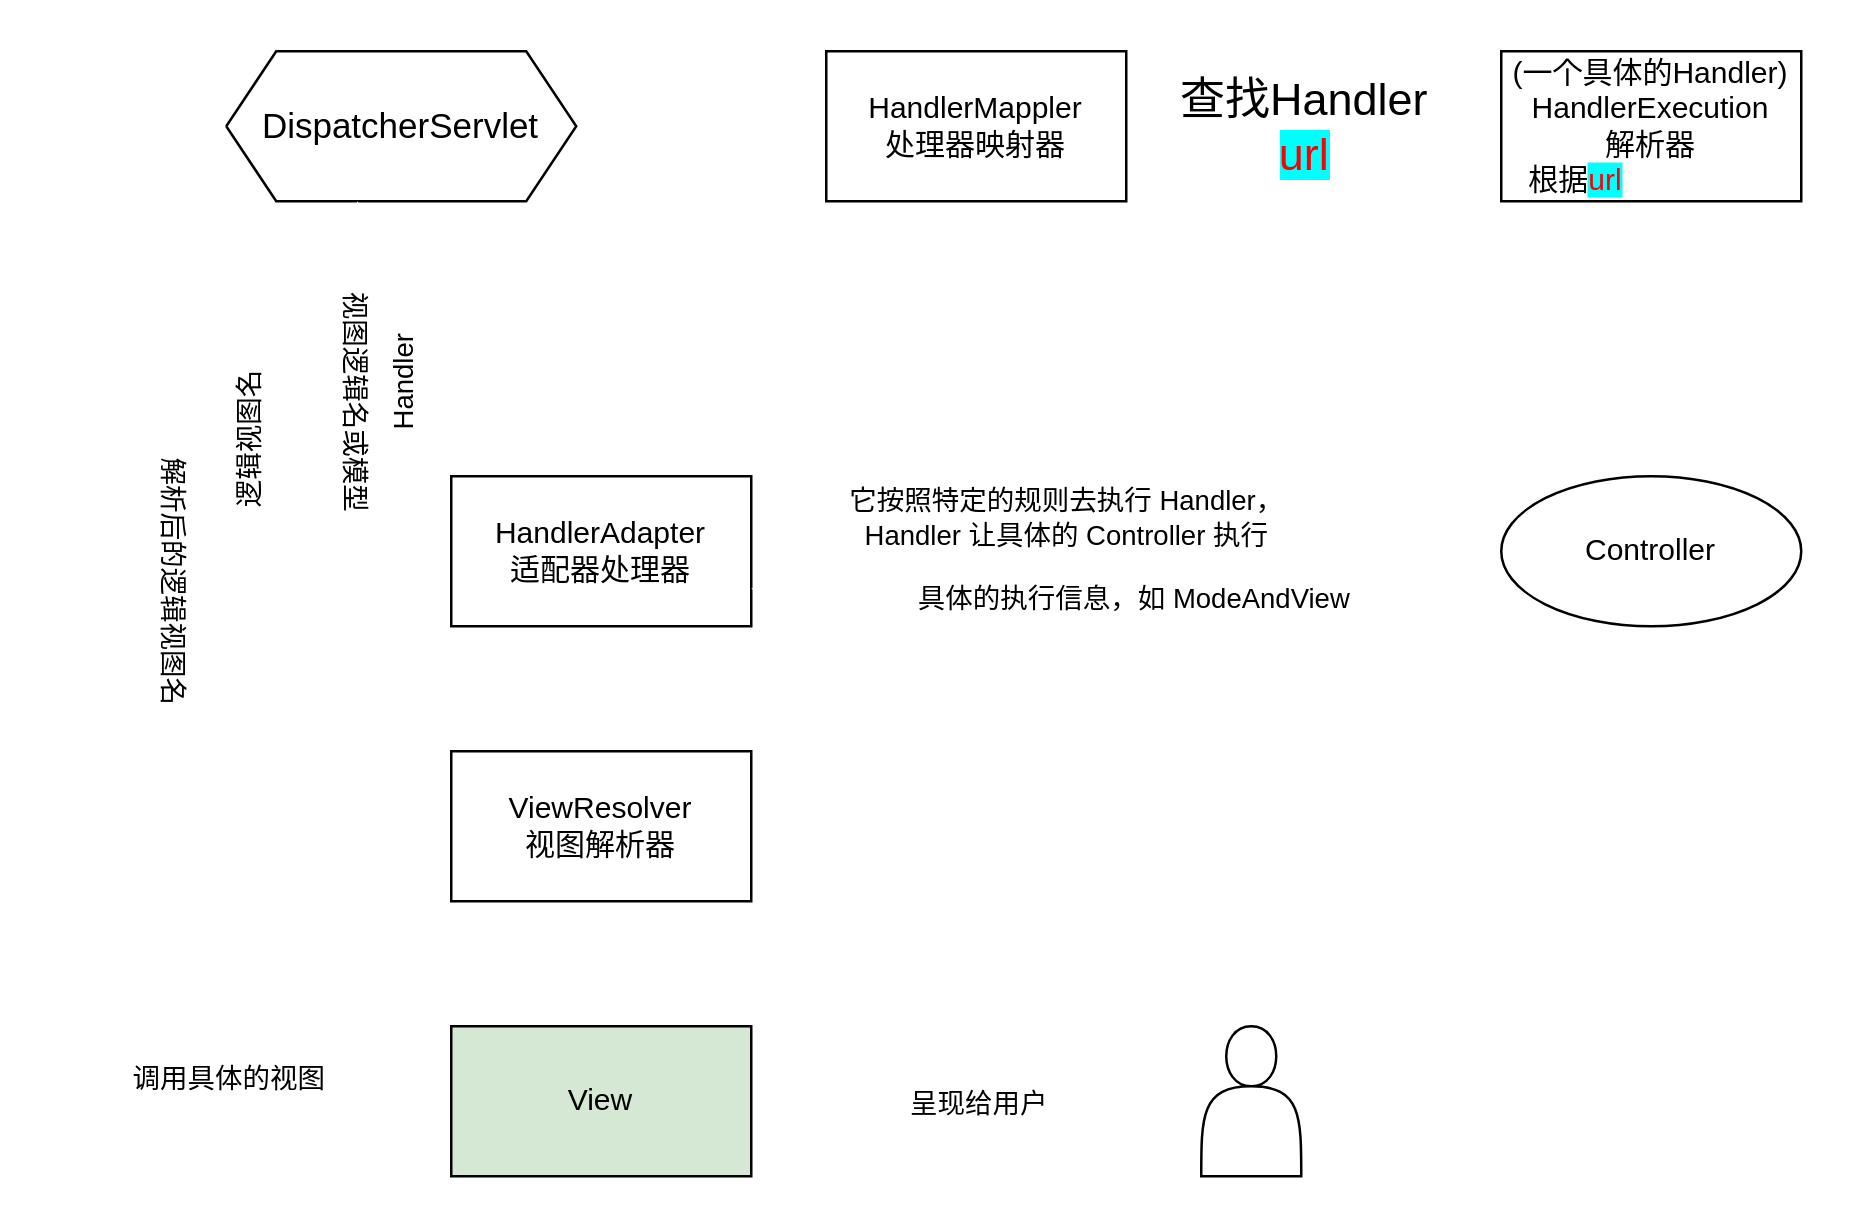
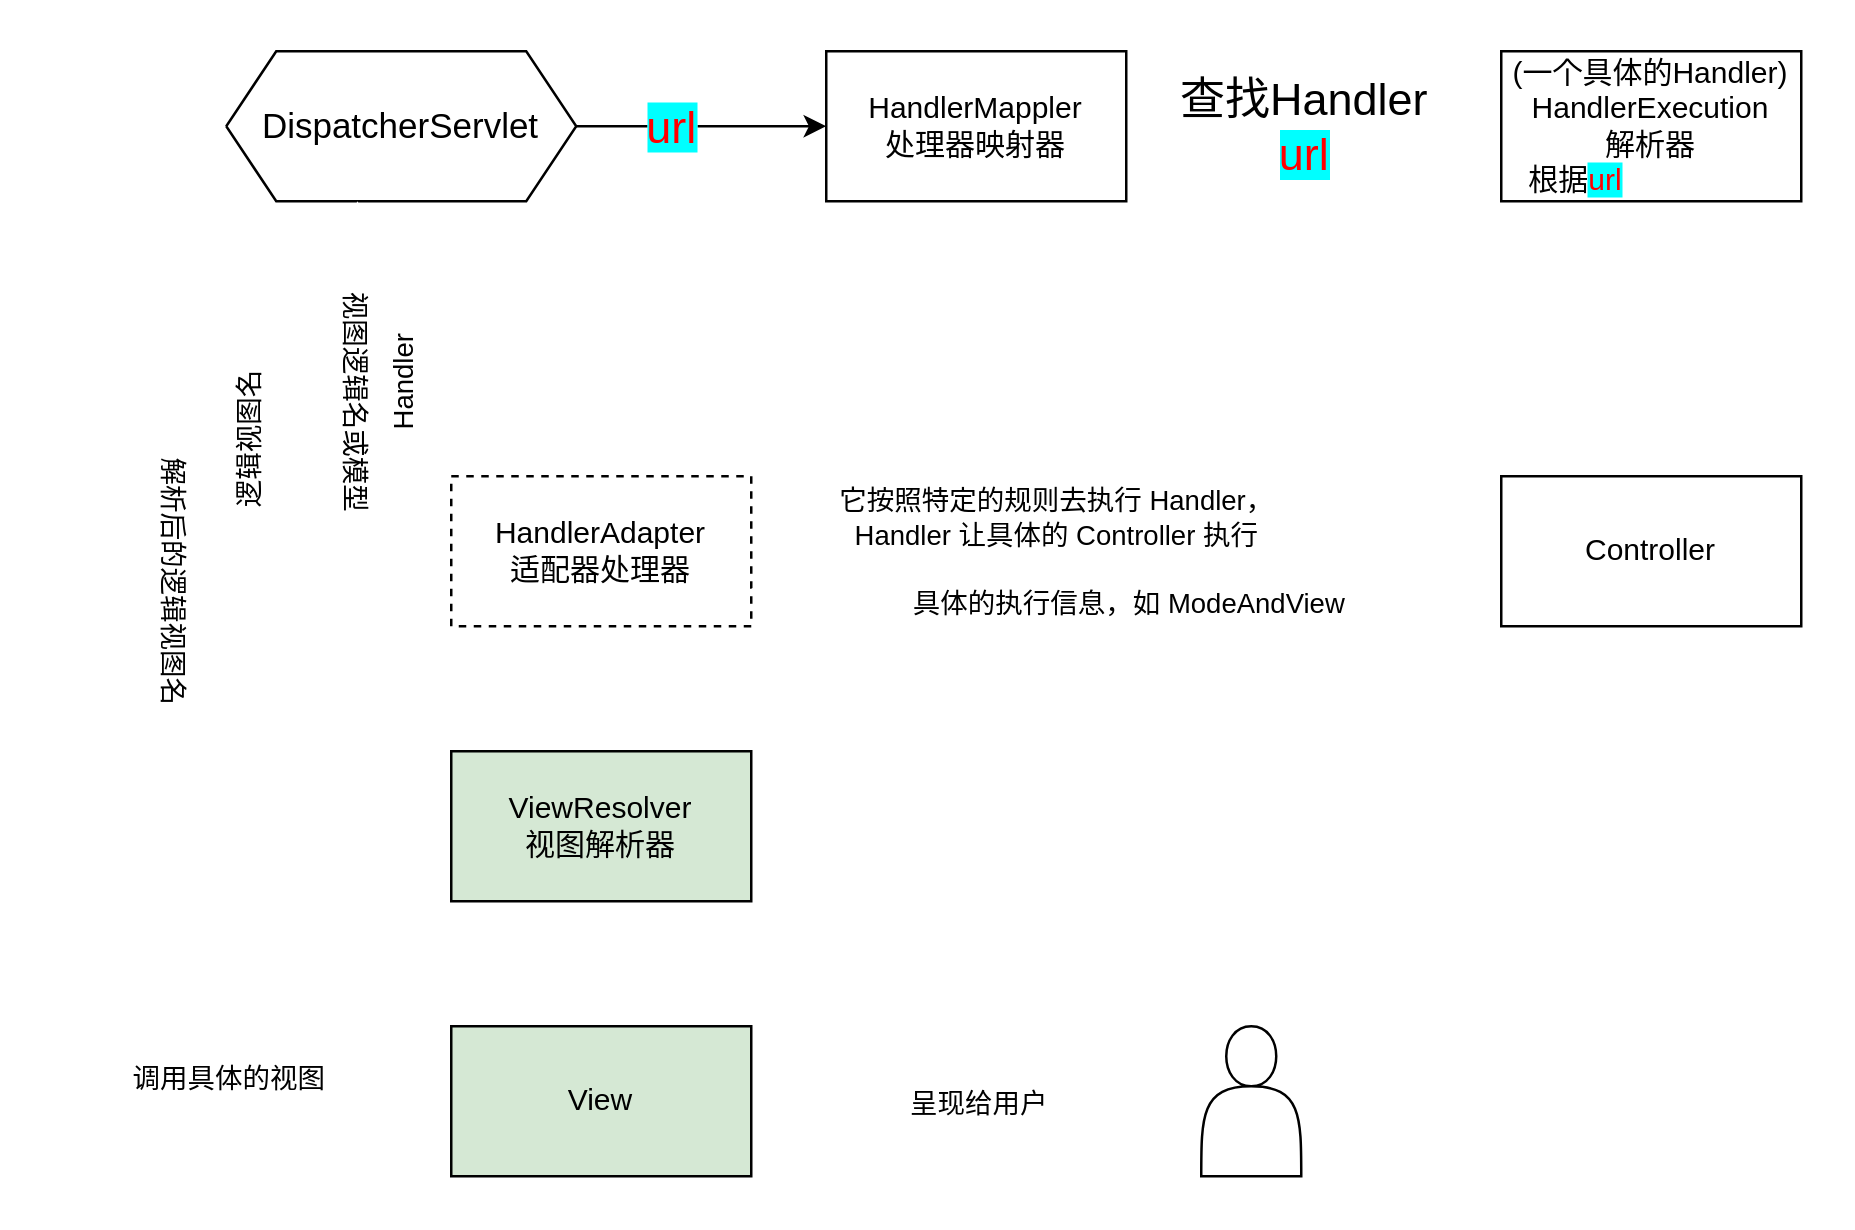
edge "DispatcherServlet" -> "HandlerMappler 处理器映射器": added, label "url"
node "HandlerAdapter 适配器处理器": style solid -> dashed
node "Controller": shape ellipse -> rectangle
node "ViewResolver 视图解析器": fillcolor #ffffff -> #d5e8d4
